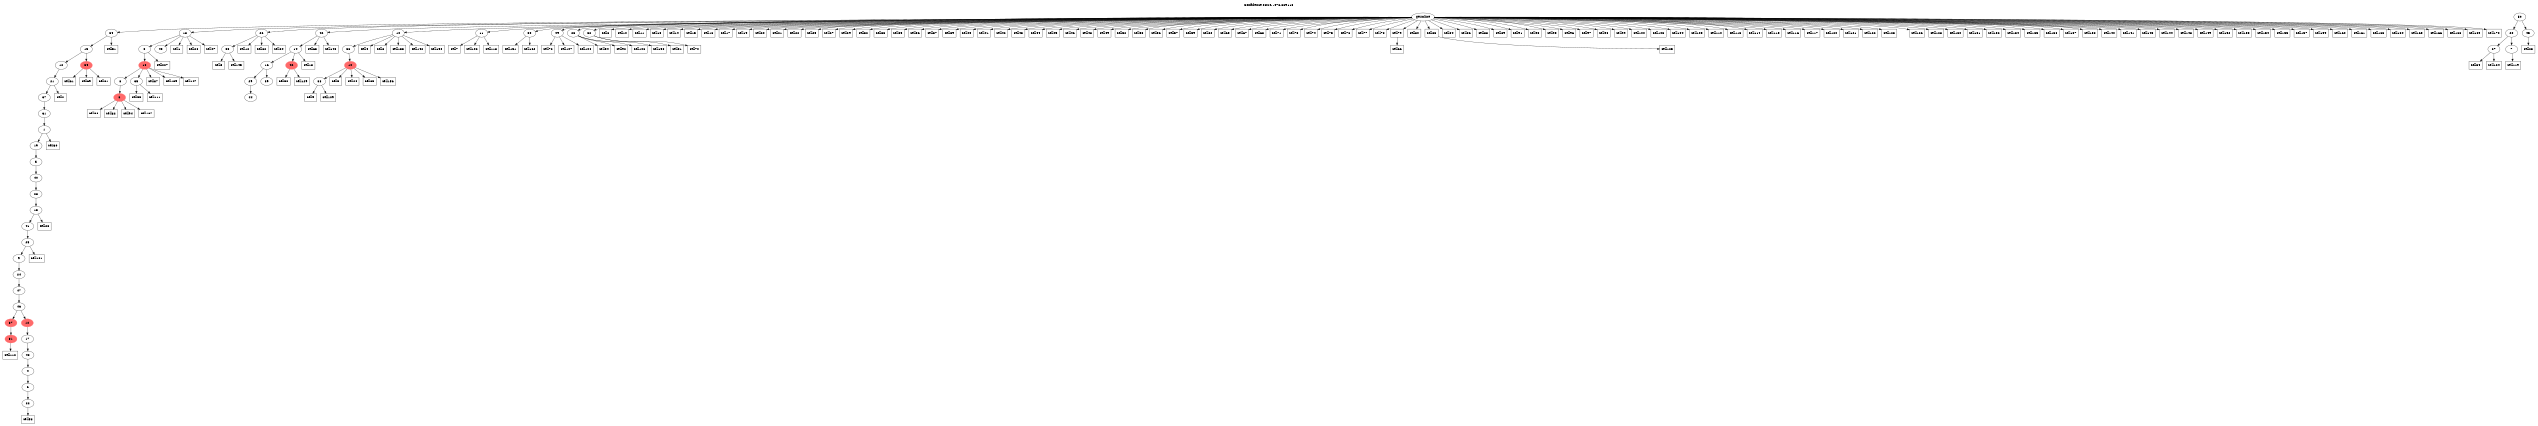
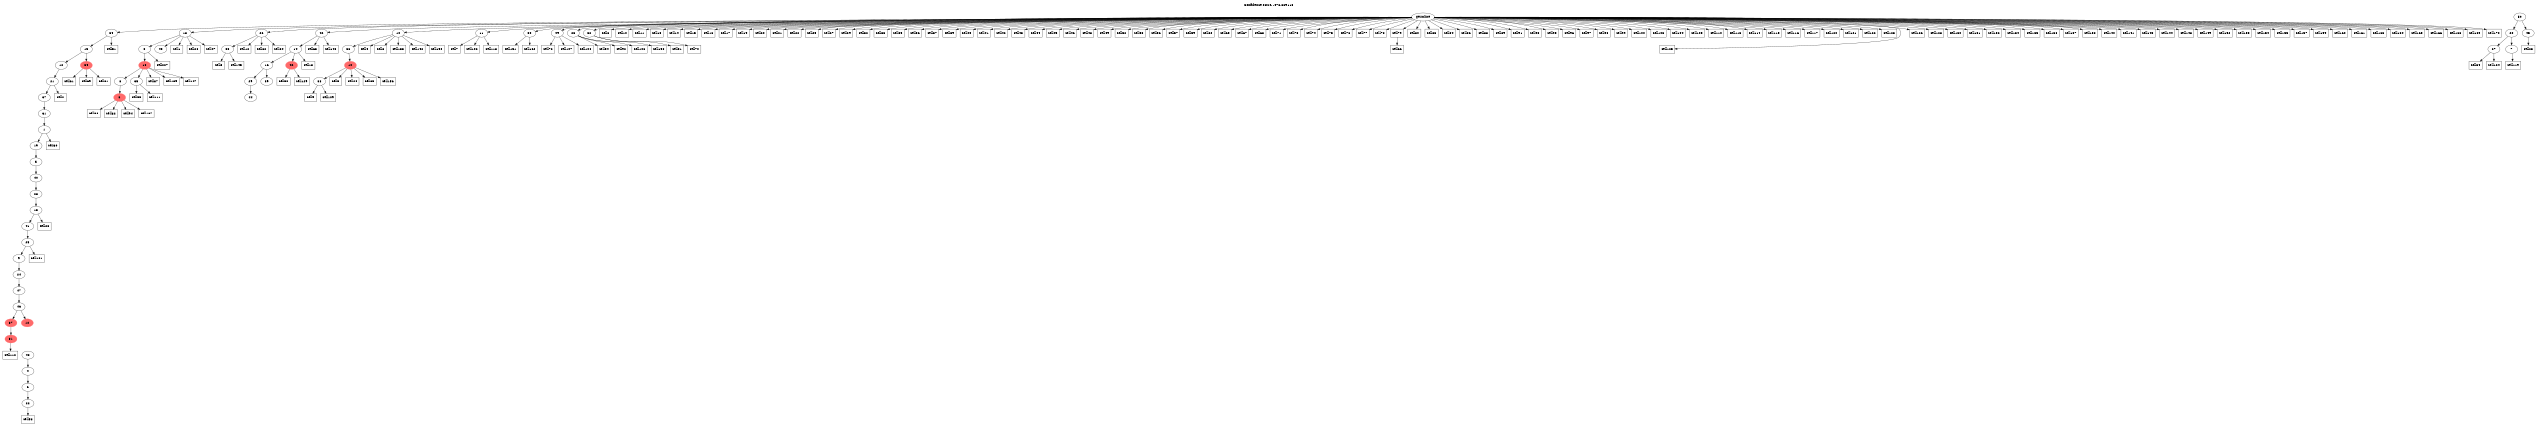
edge "cell83" -> "cell125": now "germline" -> "cell125"
node "17": removed
